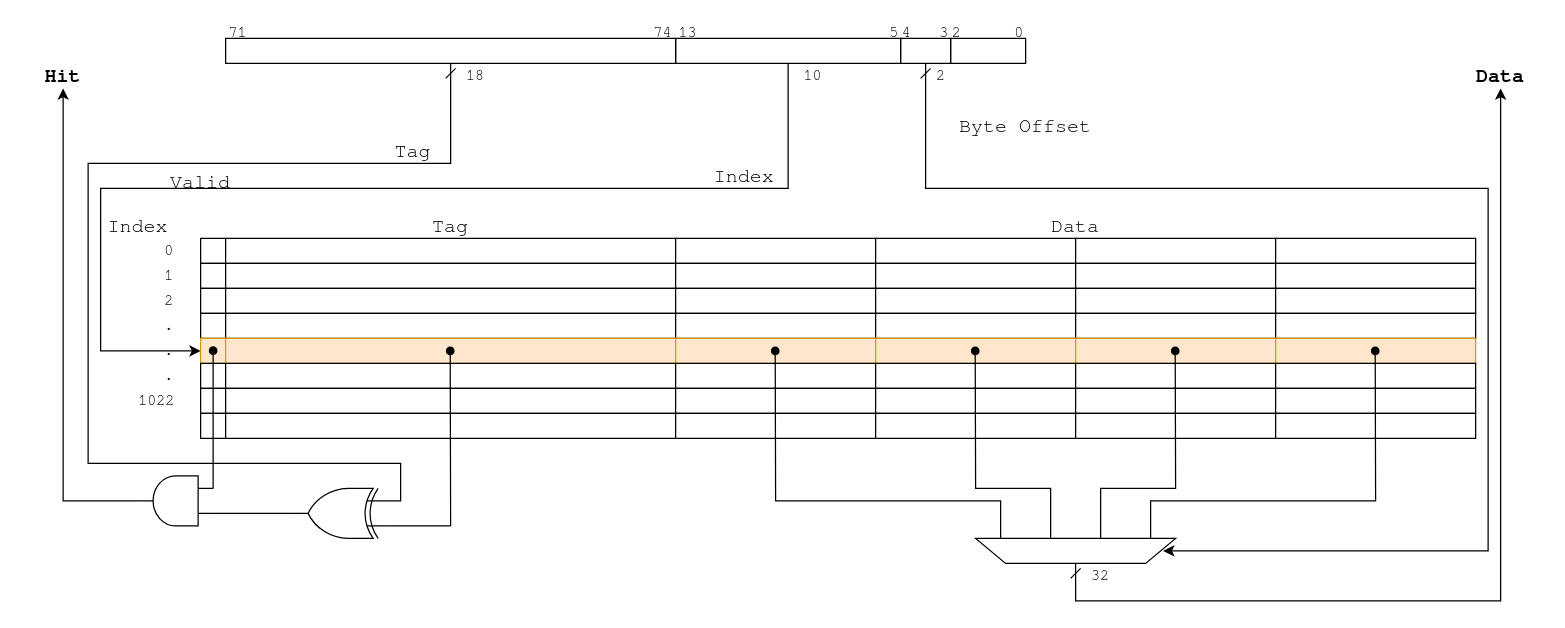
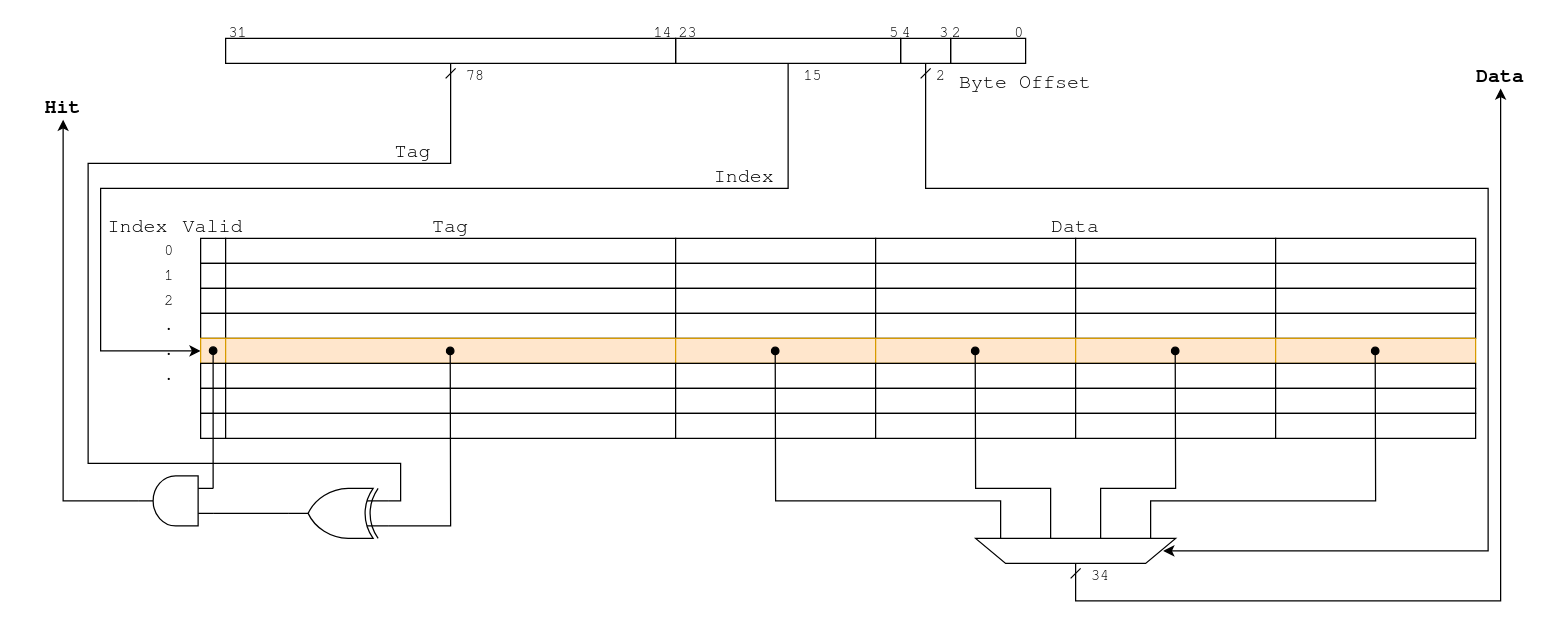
node "71": label "71" -> "31"
node "74": label "74" -> "14"
node "13": label "13" -> "23"
node "Hit": moved (63, 76) -> (63, 107)
node "18": label "18" -> "78"
node "10": label "10" -> "15"
node "Byte Offset": moved (1026, 126) -> (1026, 82)
node "Valid": moved (201, 182) -> (213, 226)
node "1022": removed
node "32": label "32" -> "34"
